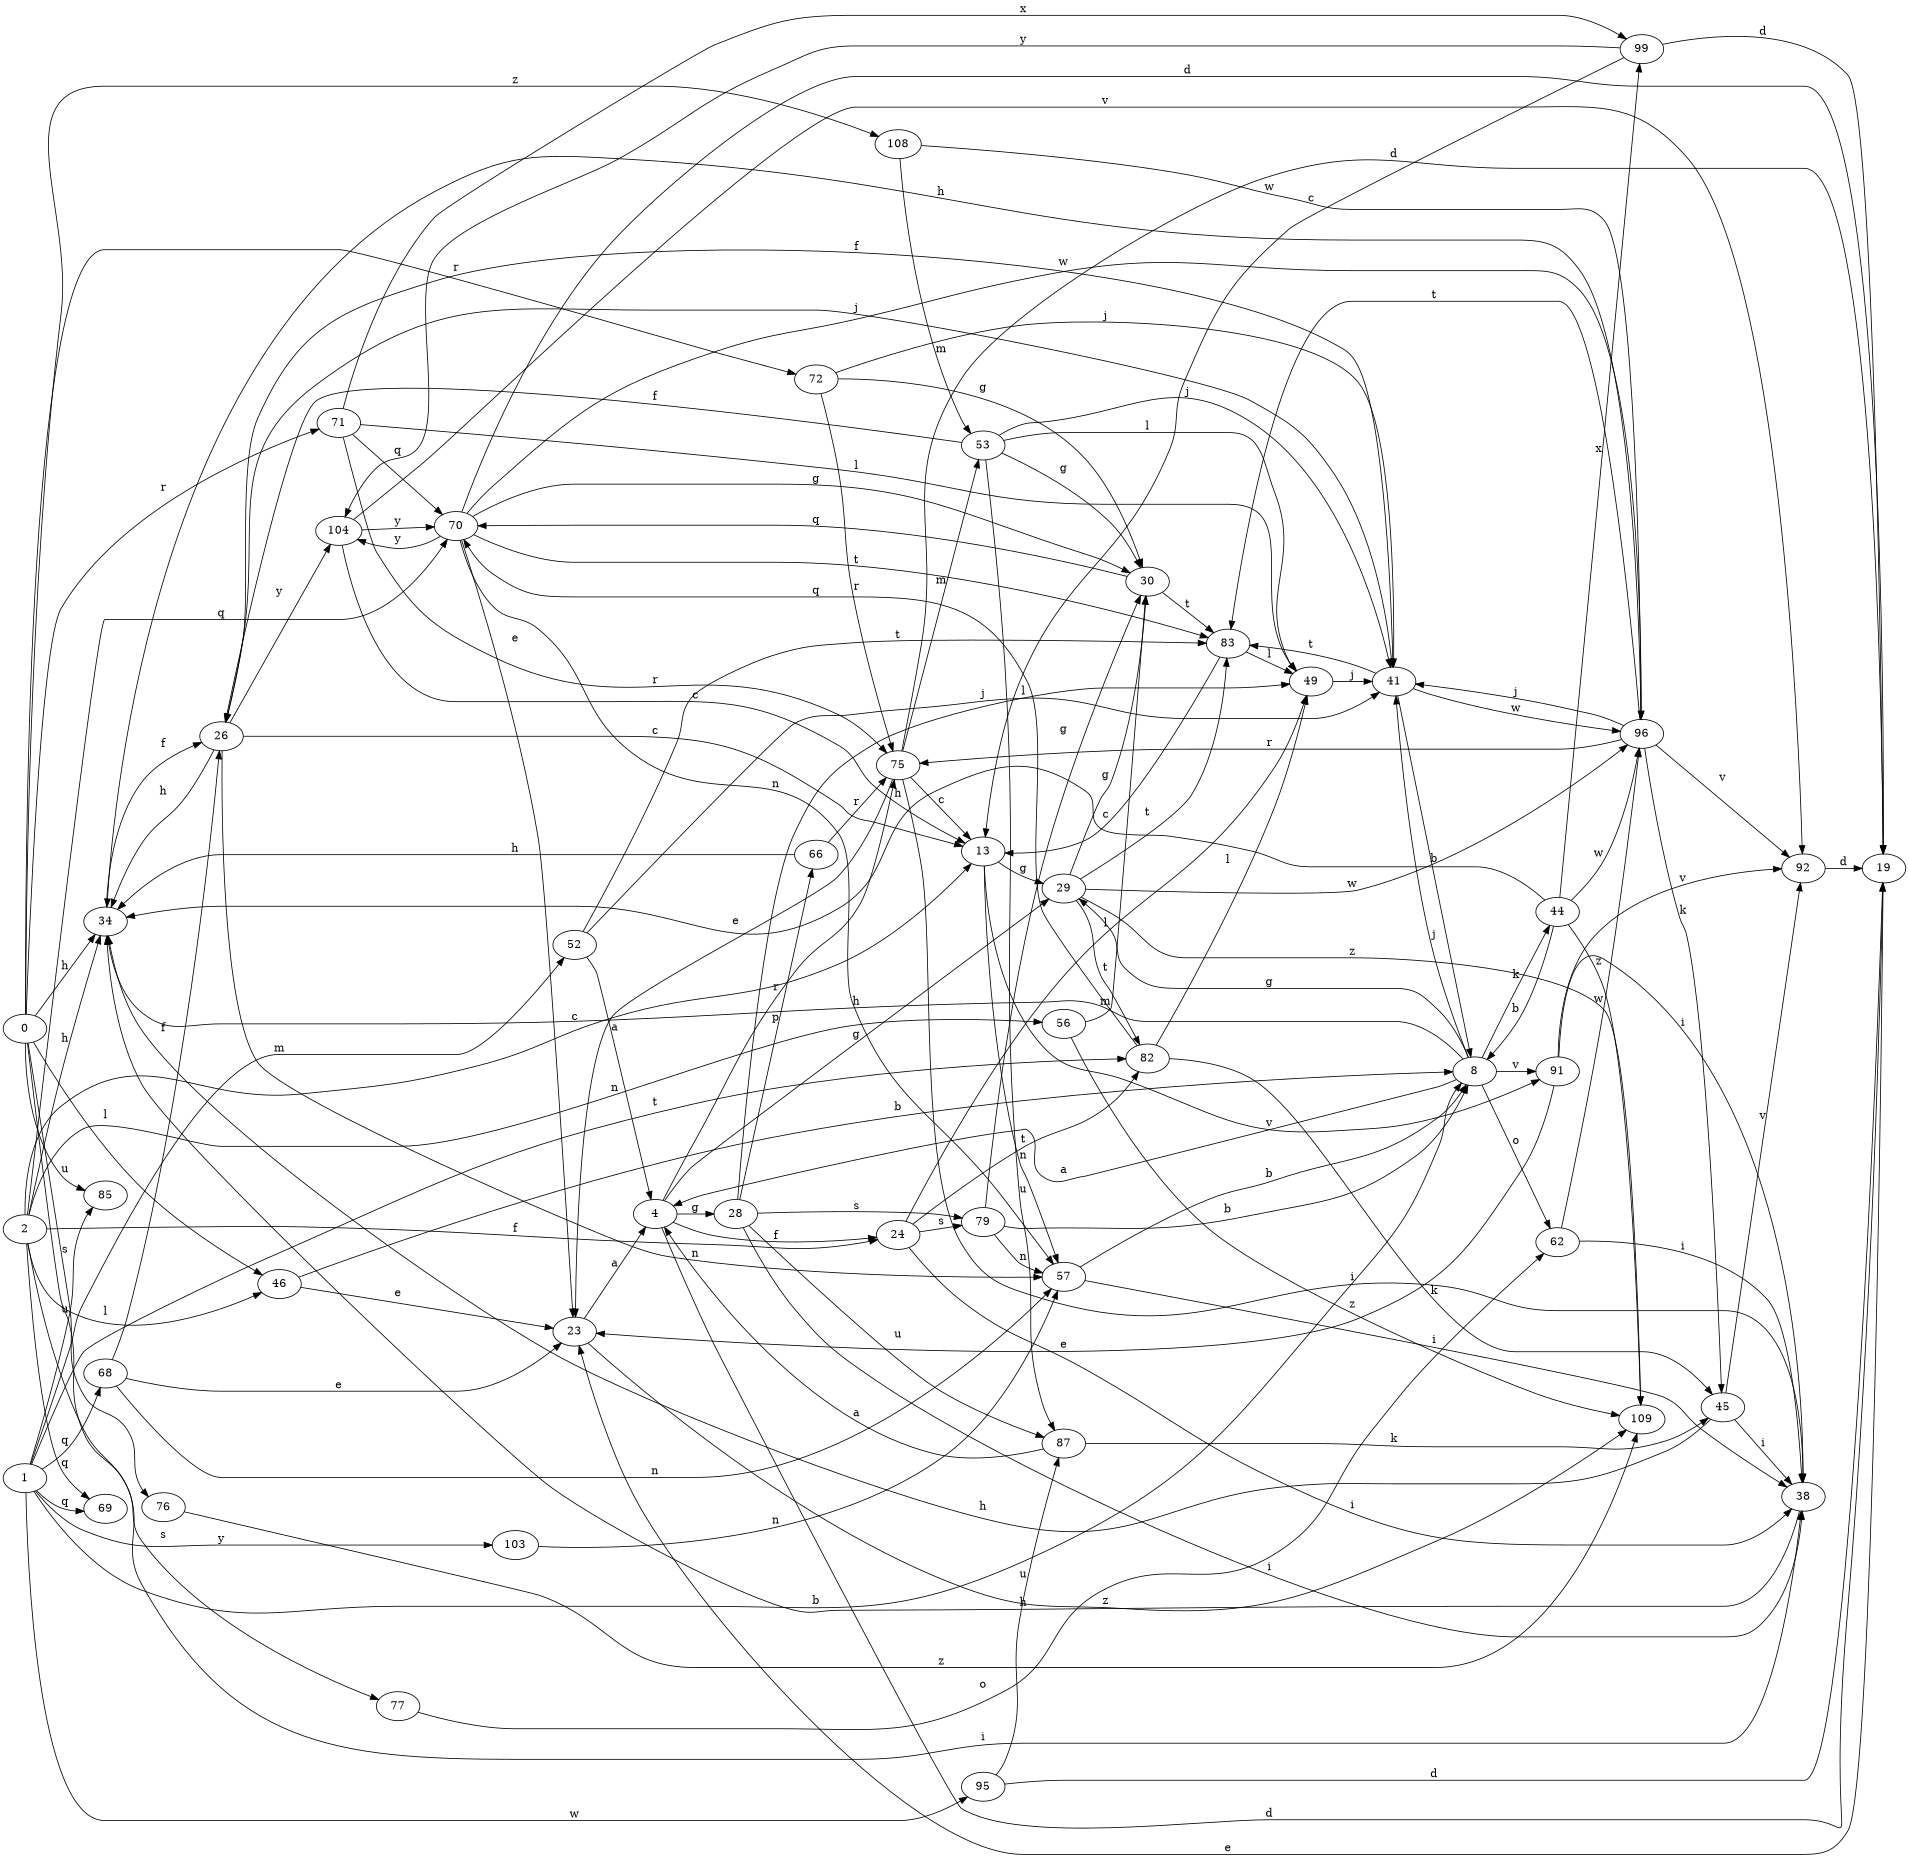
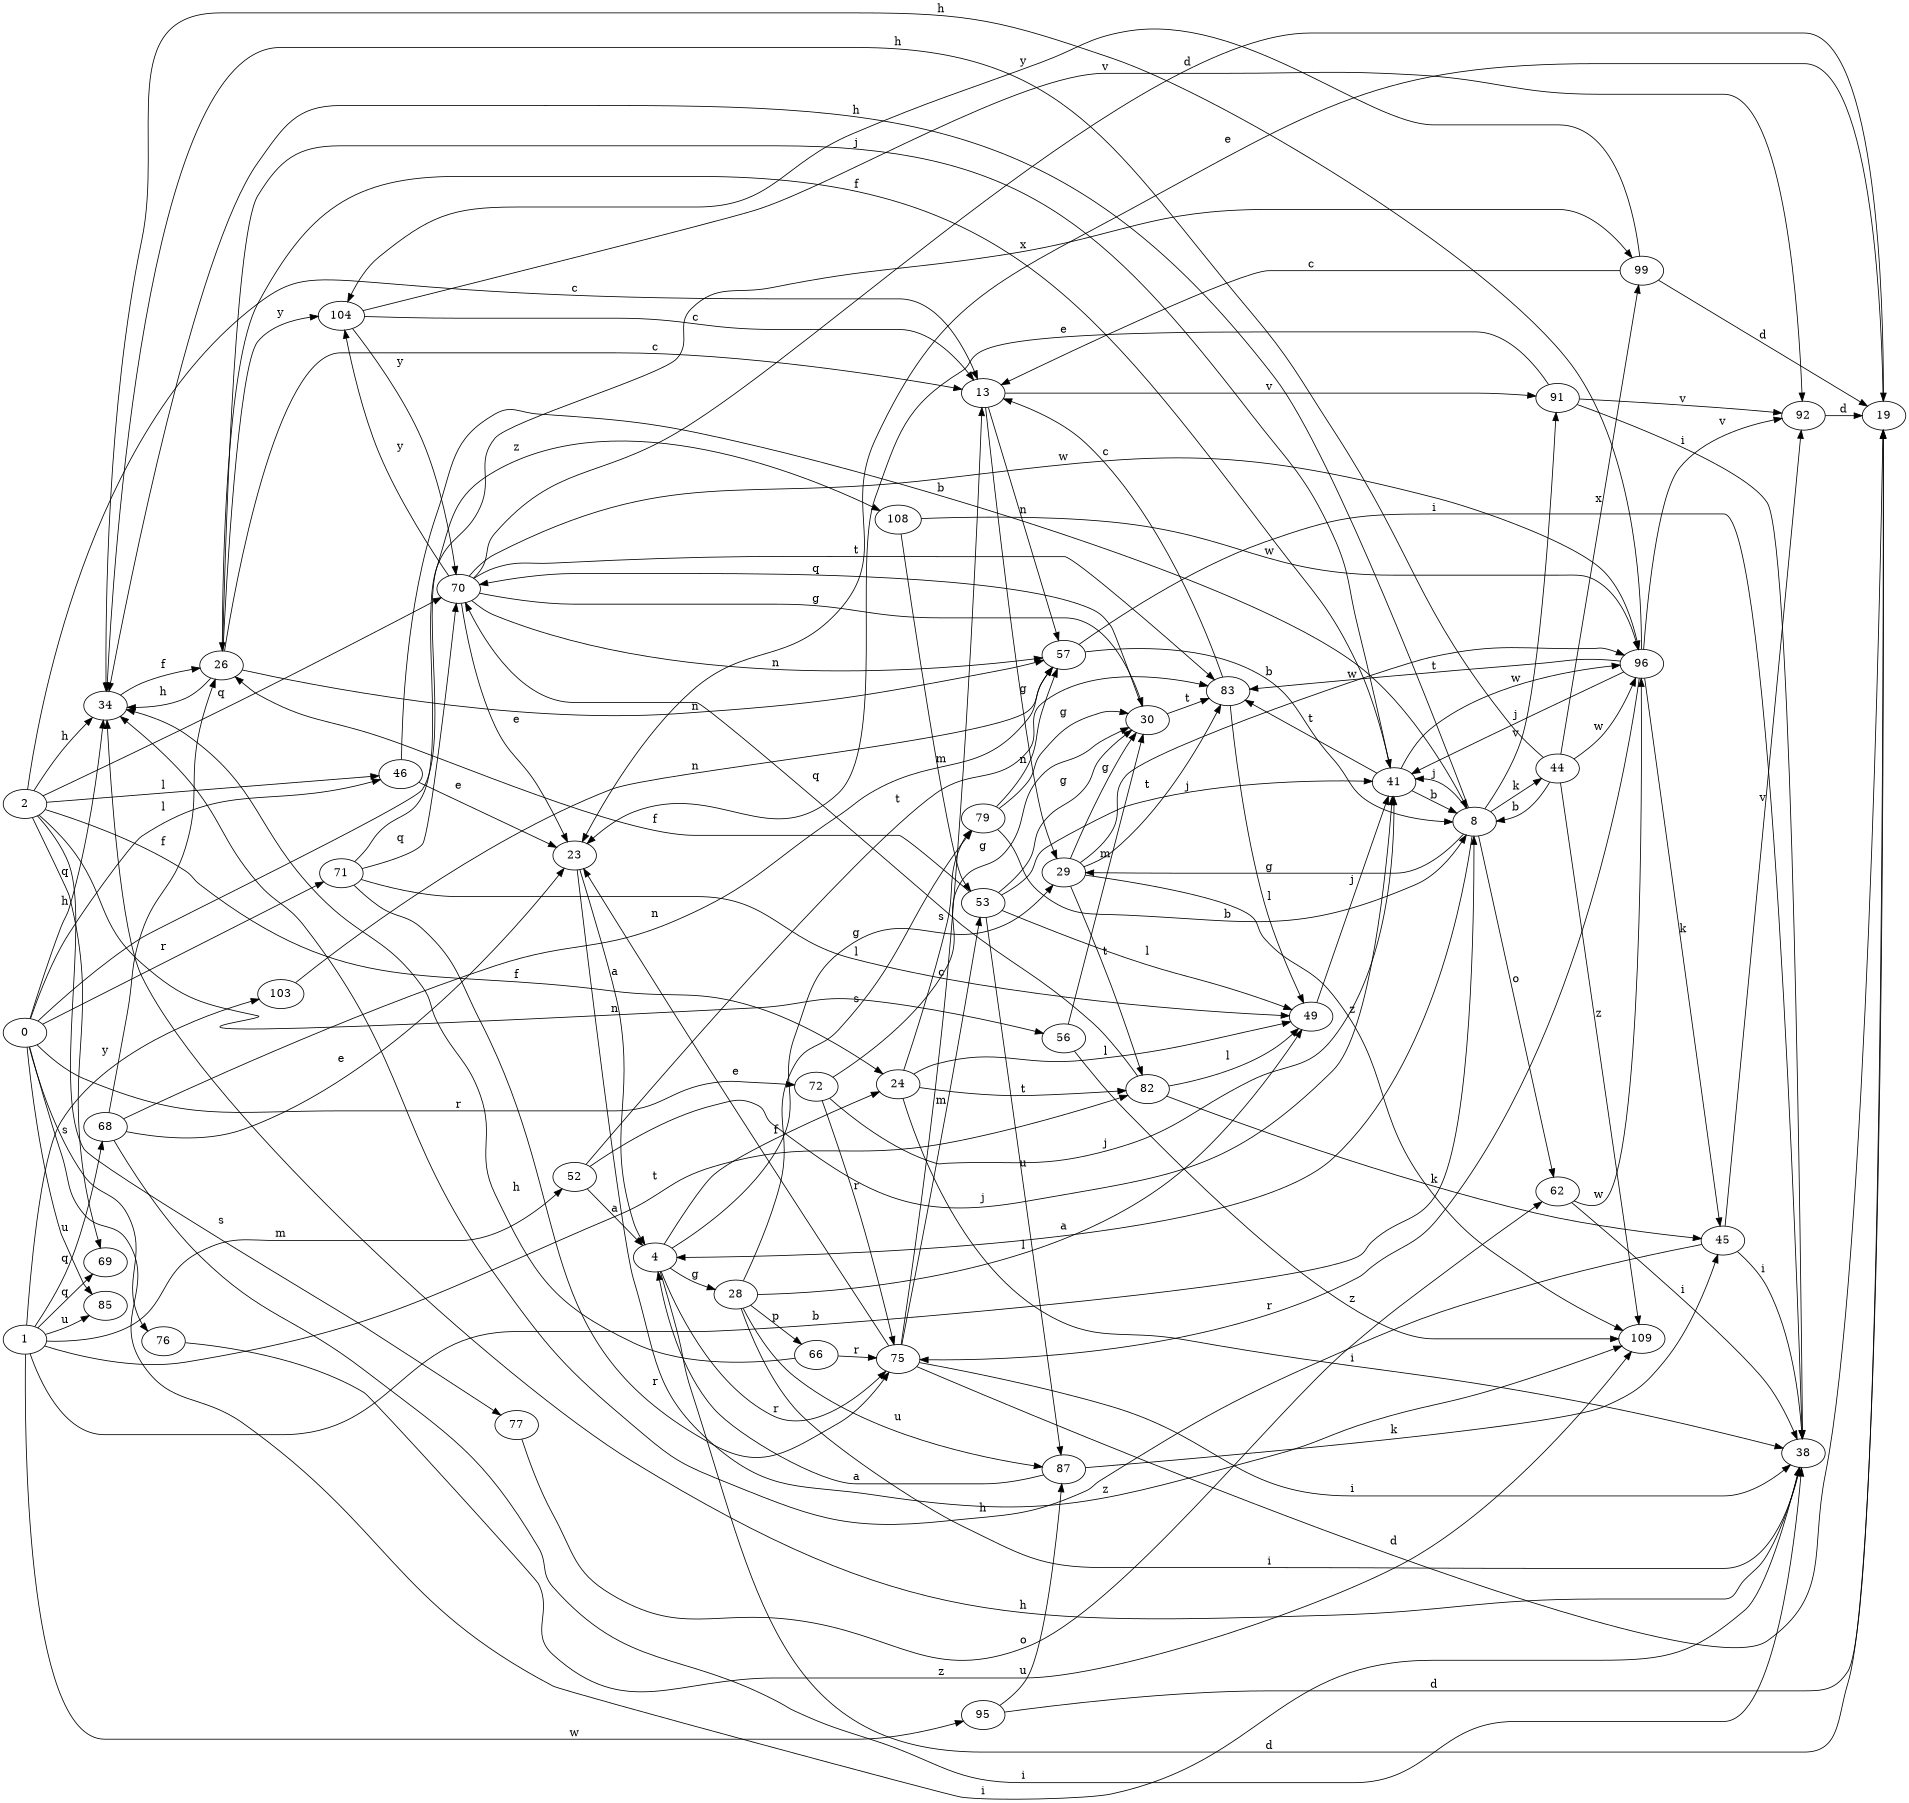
edge "68" -> "38": added, label "i"
